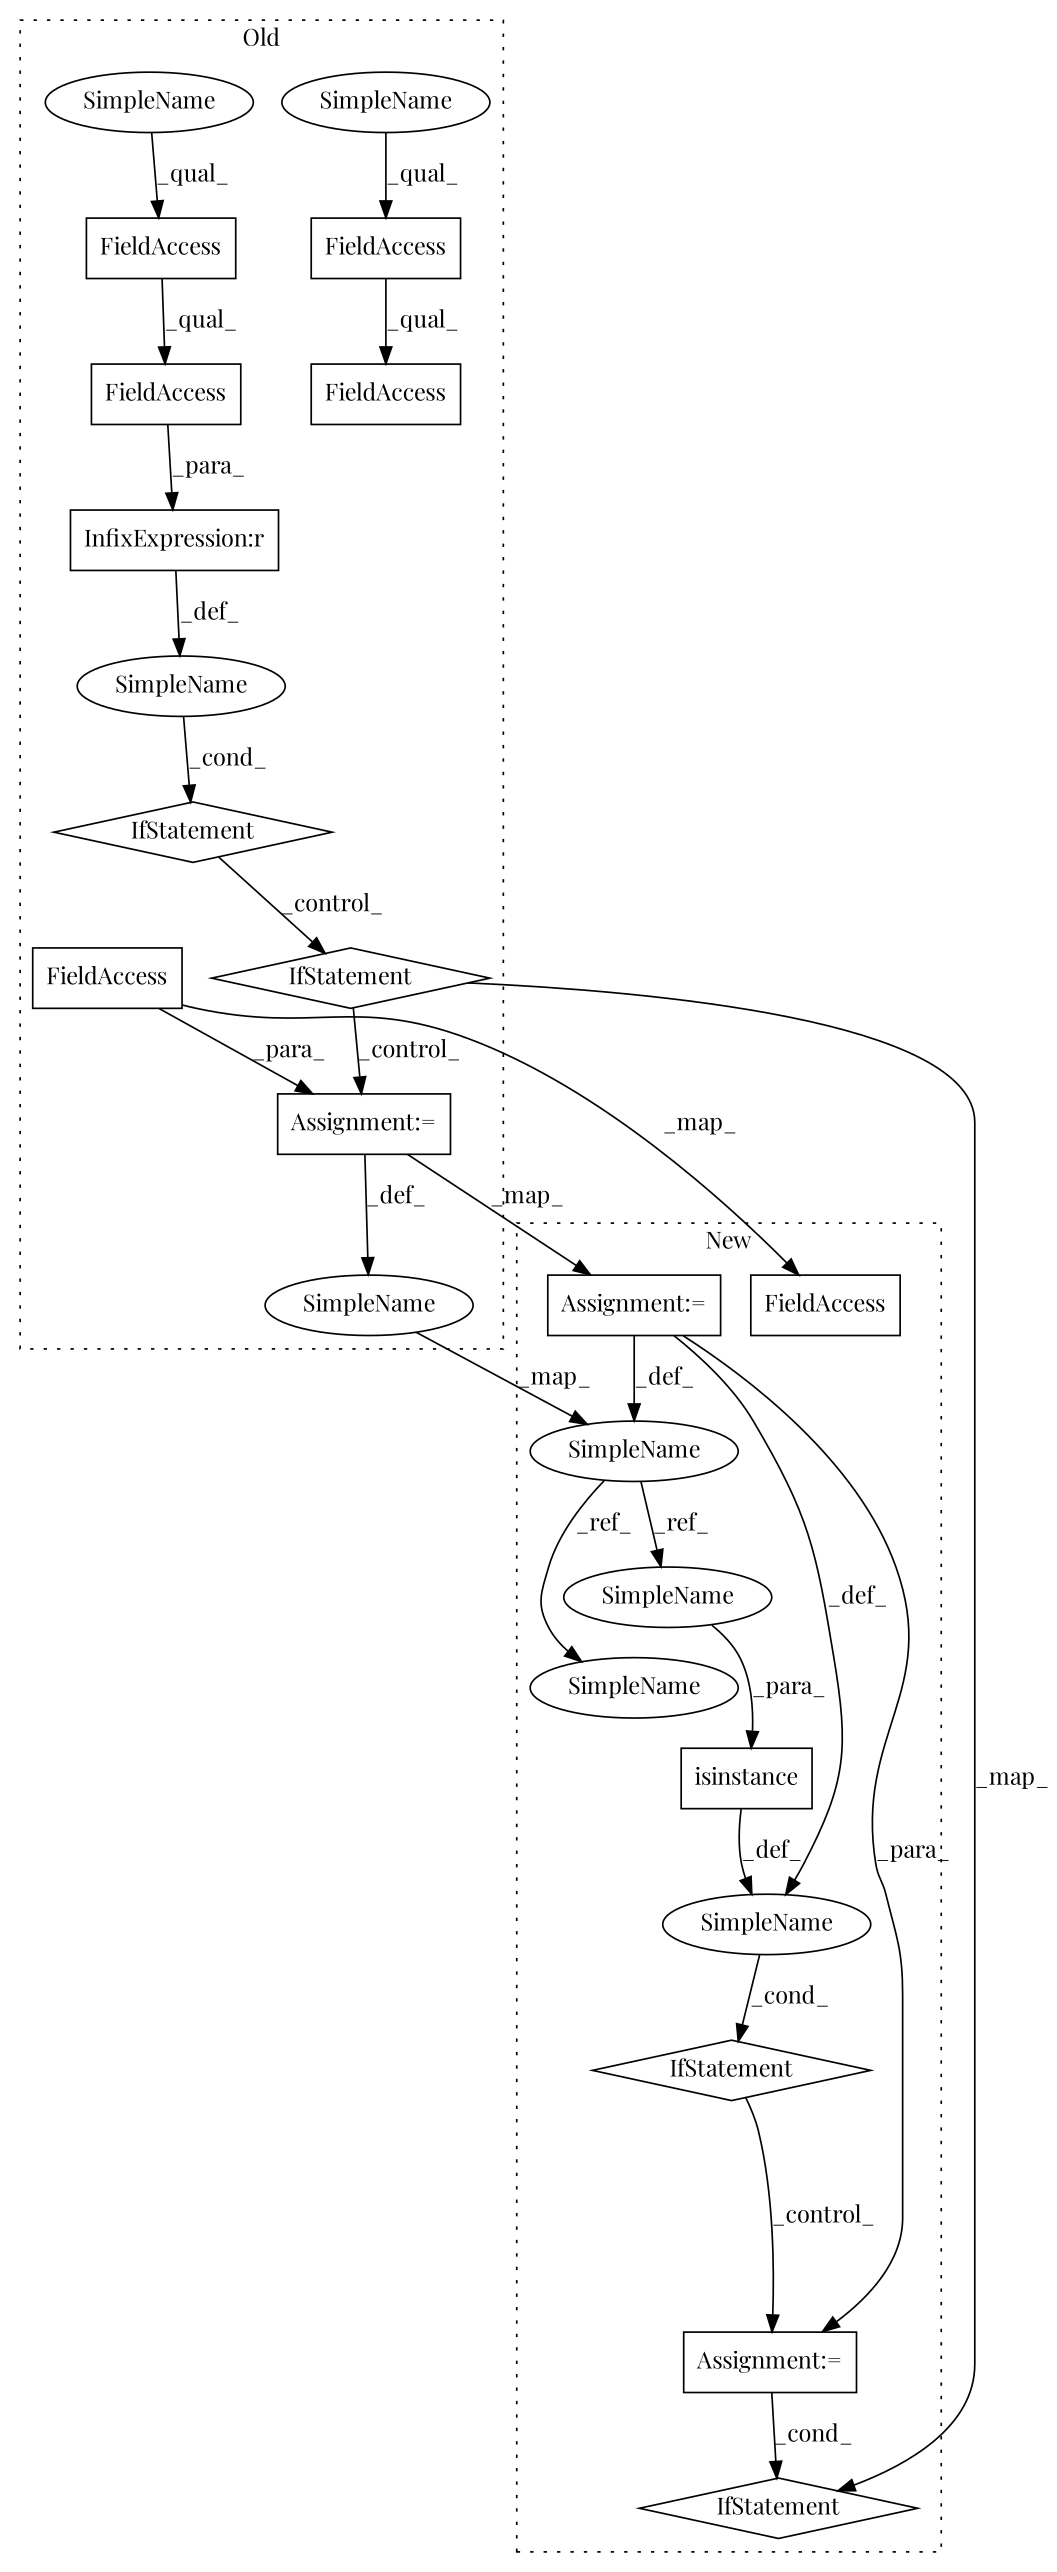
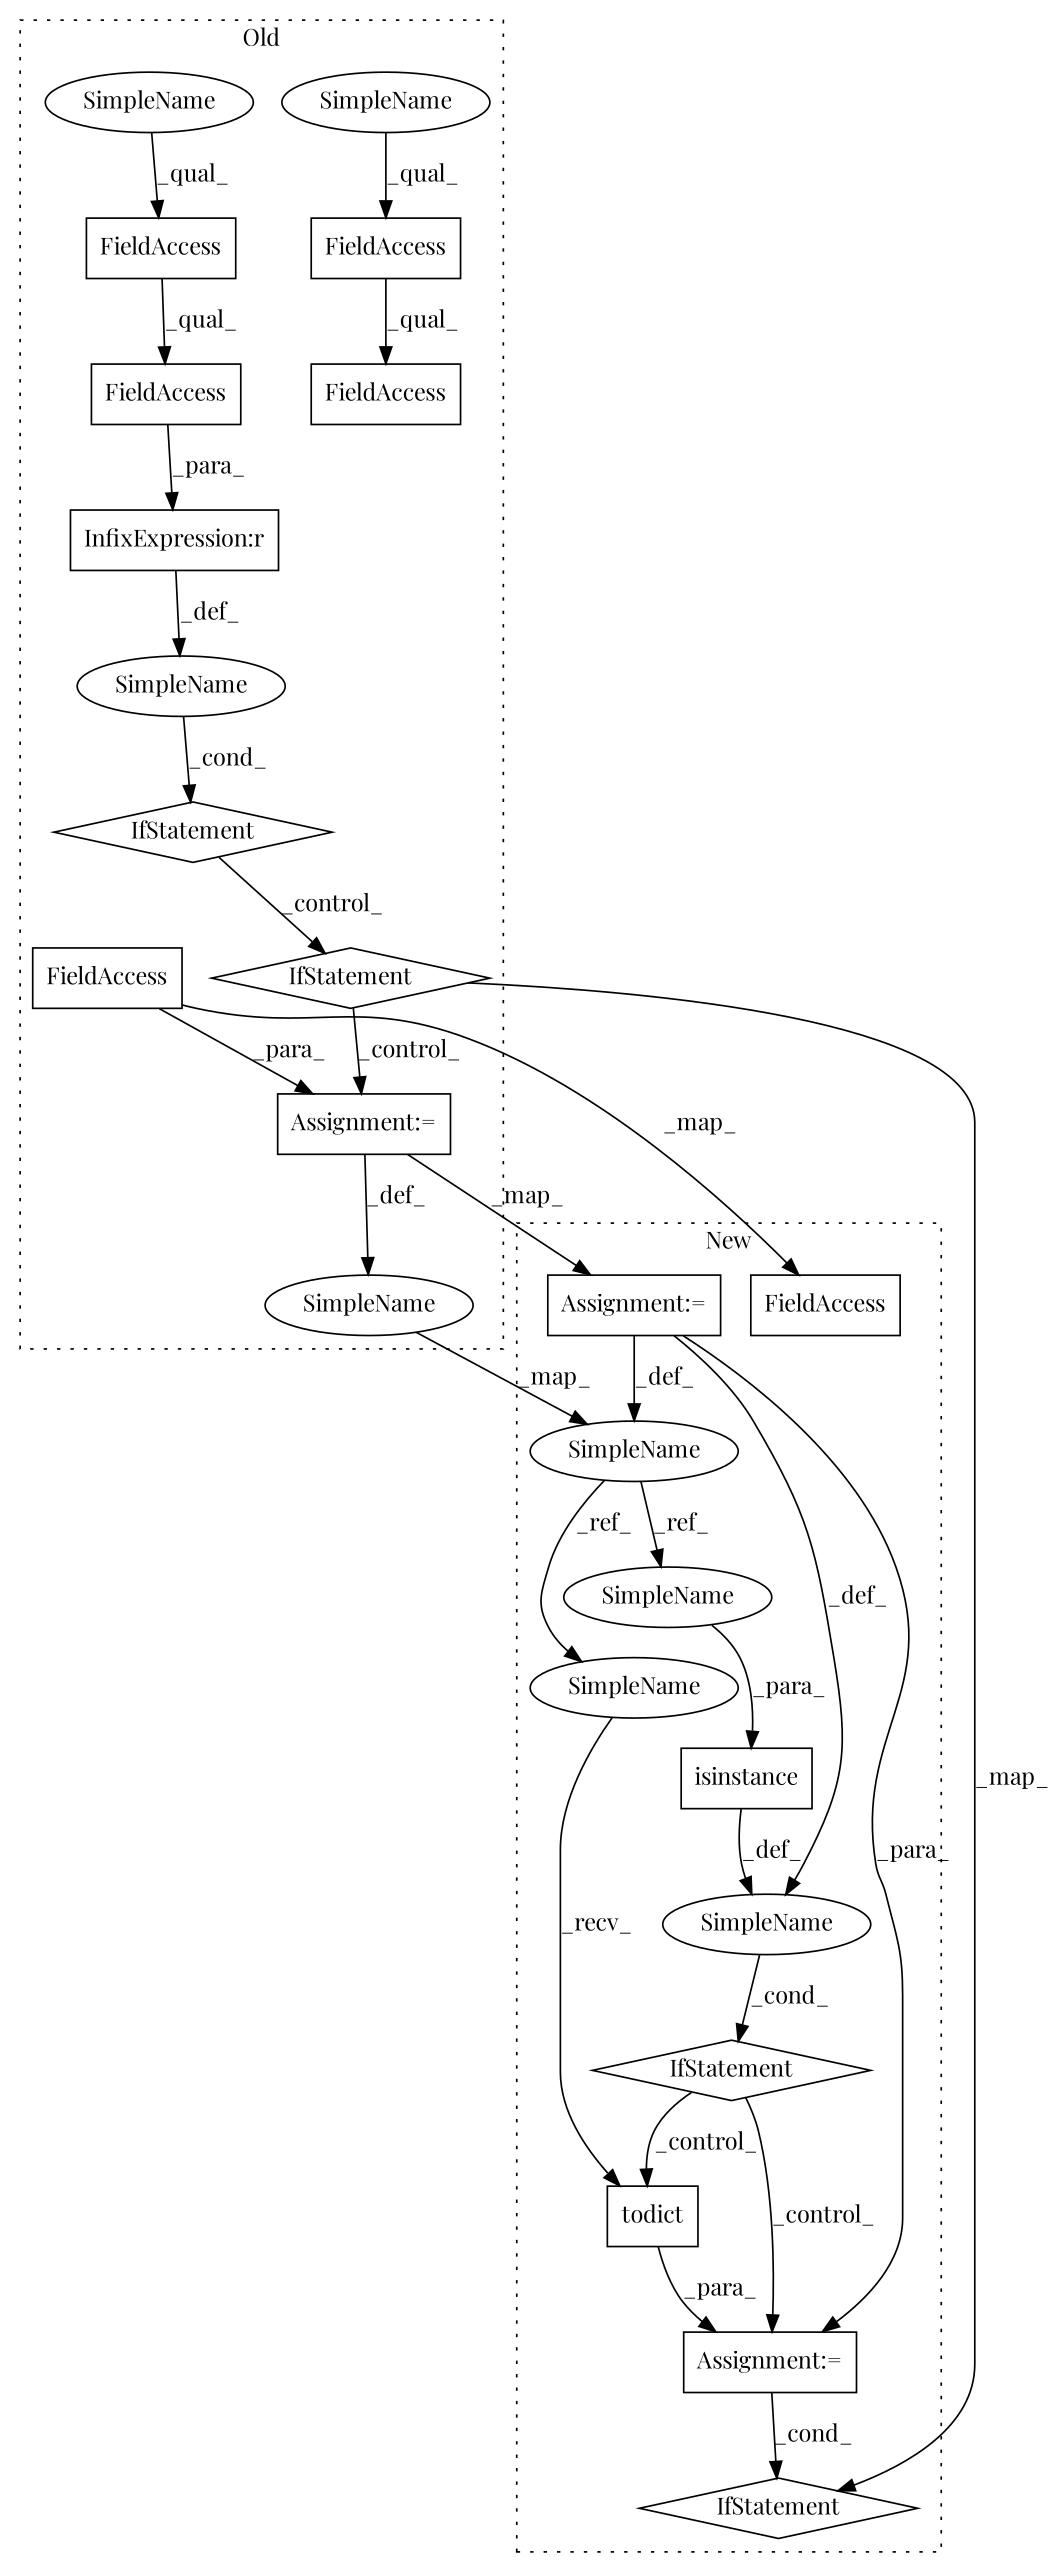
node "todict": added
